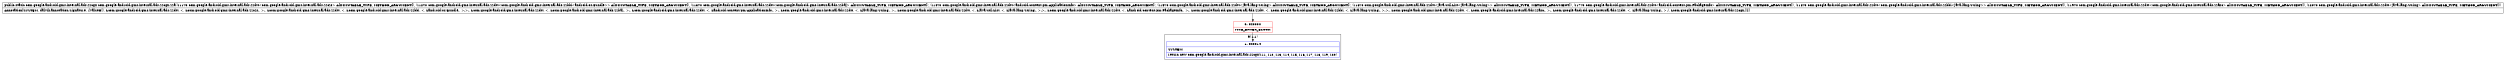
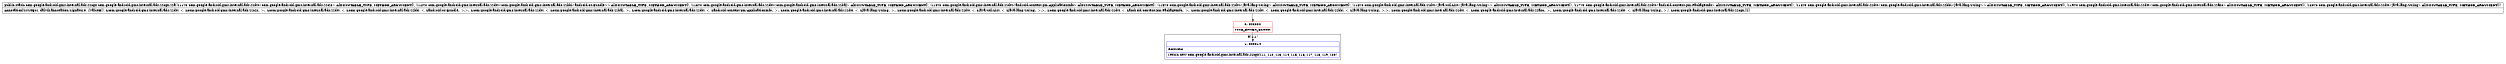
node "1: 0x0014": text "SYSTEM" -> "RETURN"
